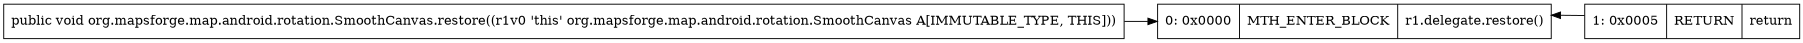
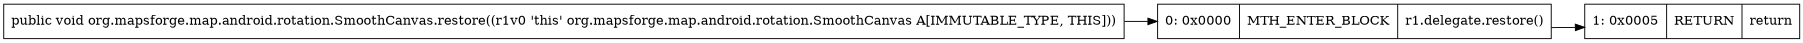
edge "1: 0x0005" -> "0: 0x0000": reversed
